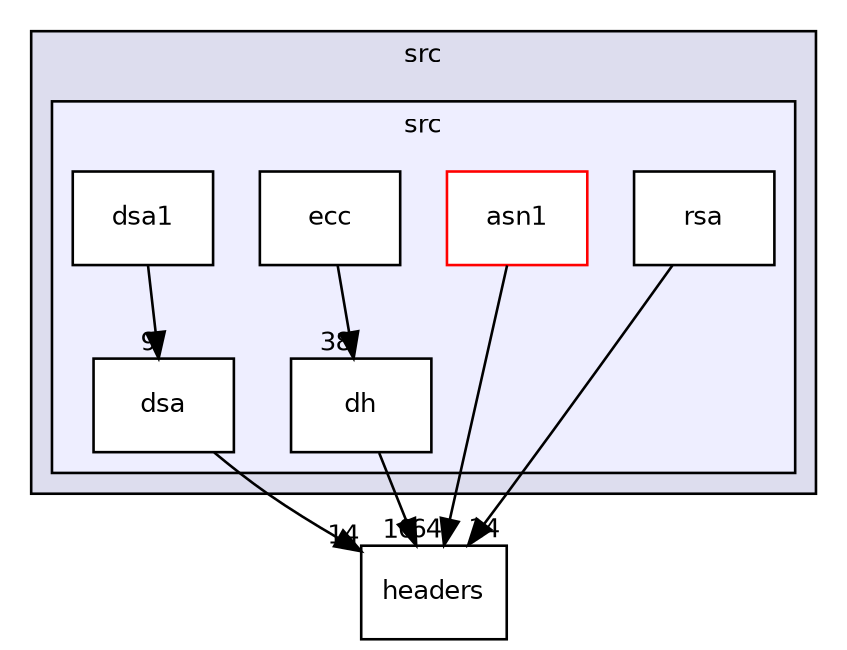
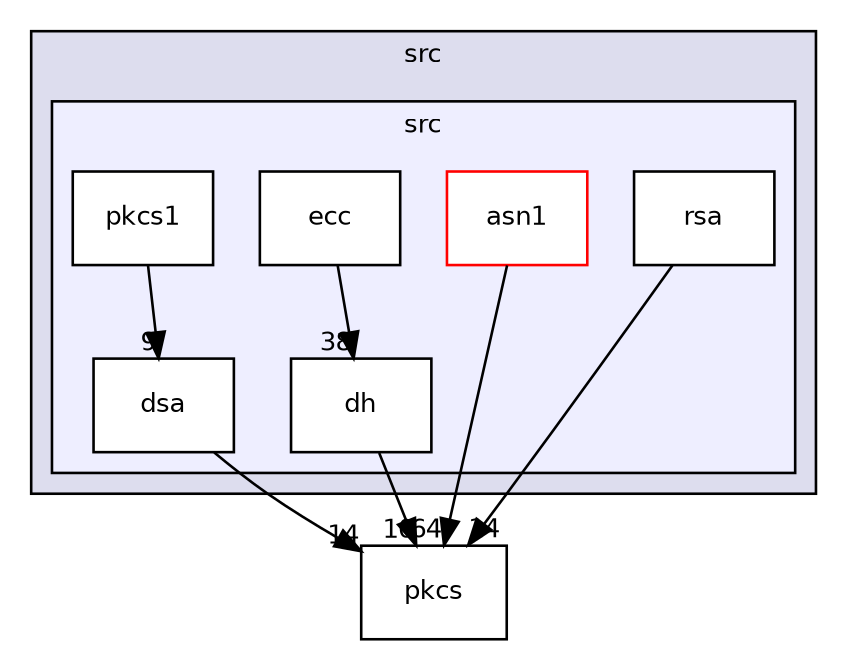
node "dsa1": label "dsa1" -> "pkcs1"
node "headers": label "headers" -> "pkcs"
